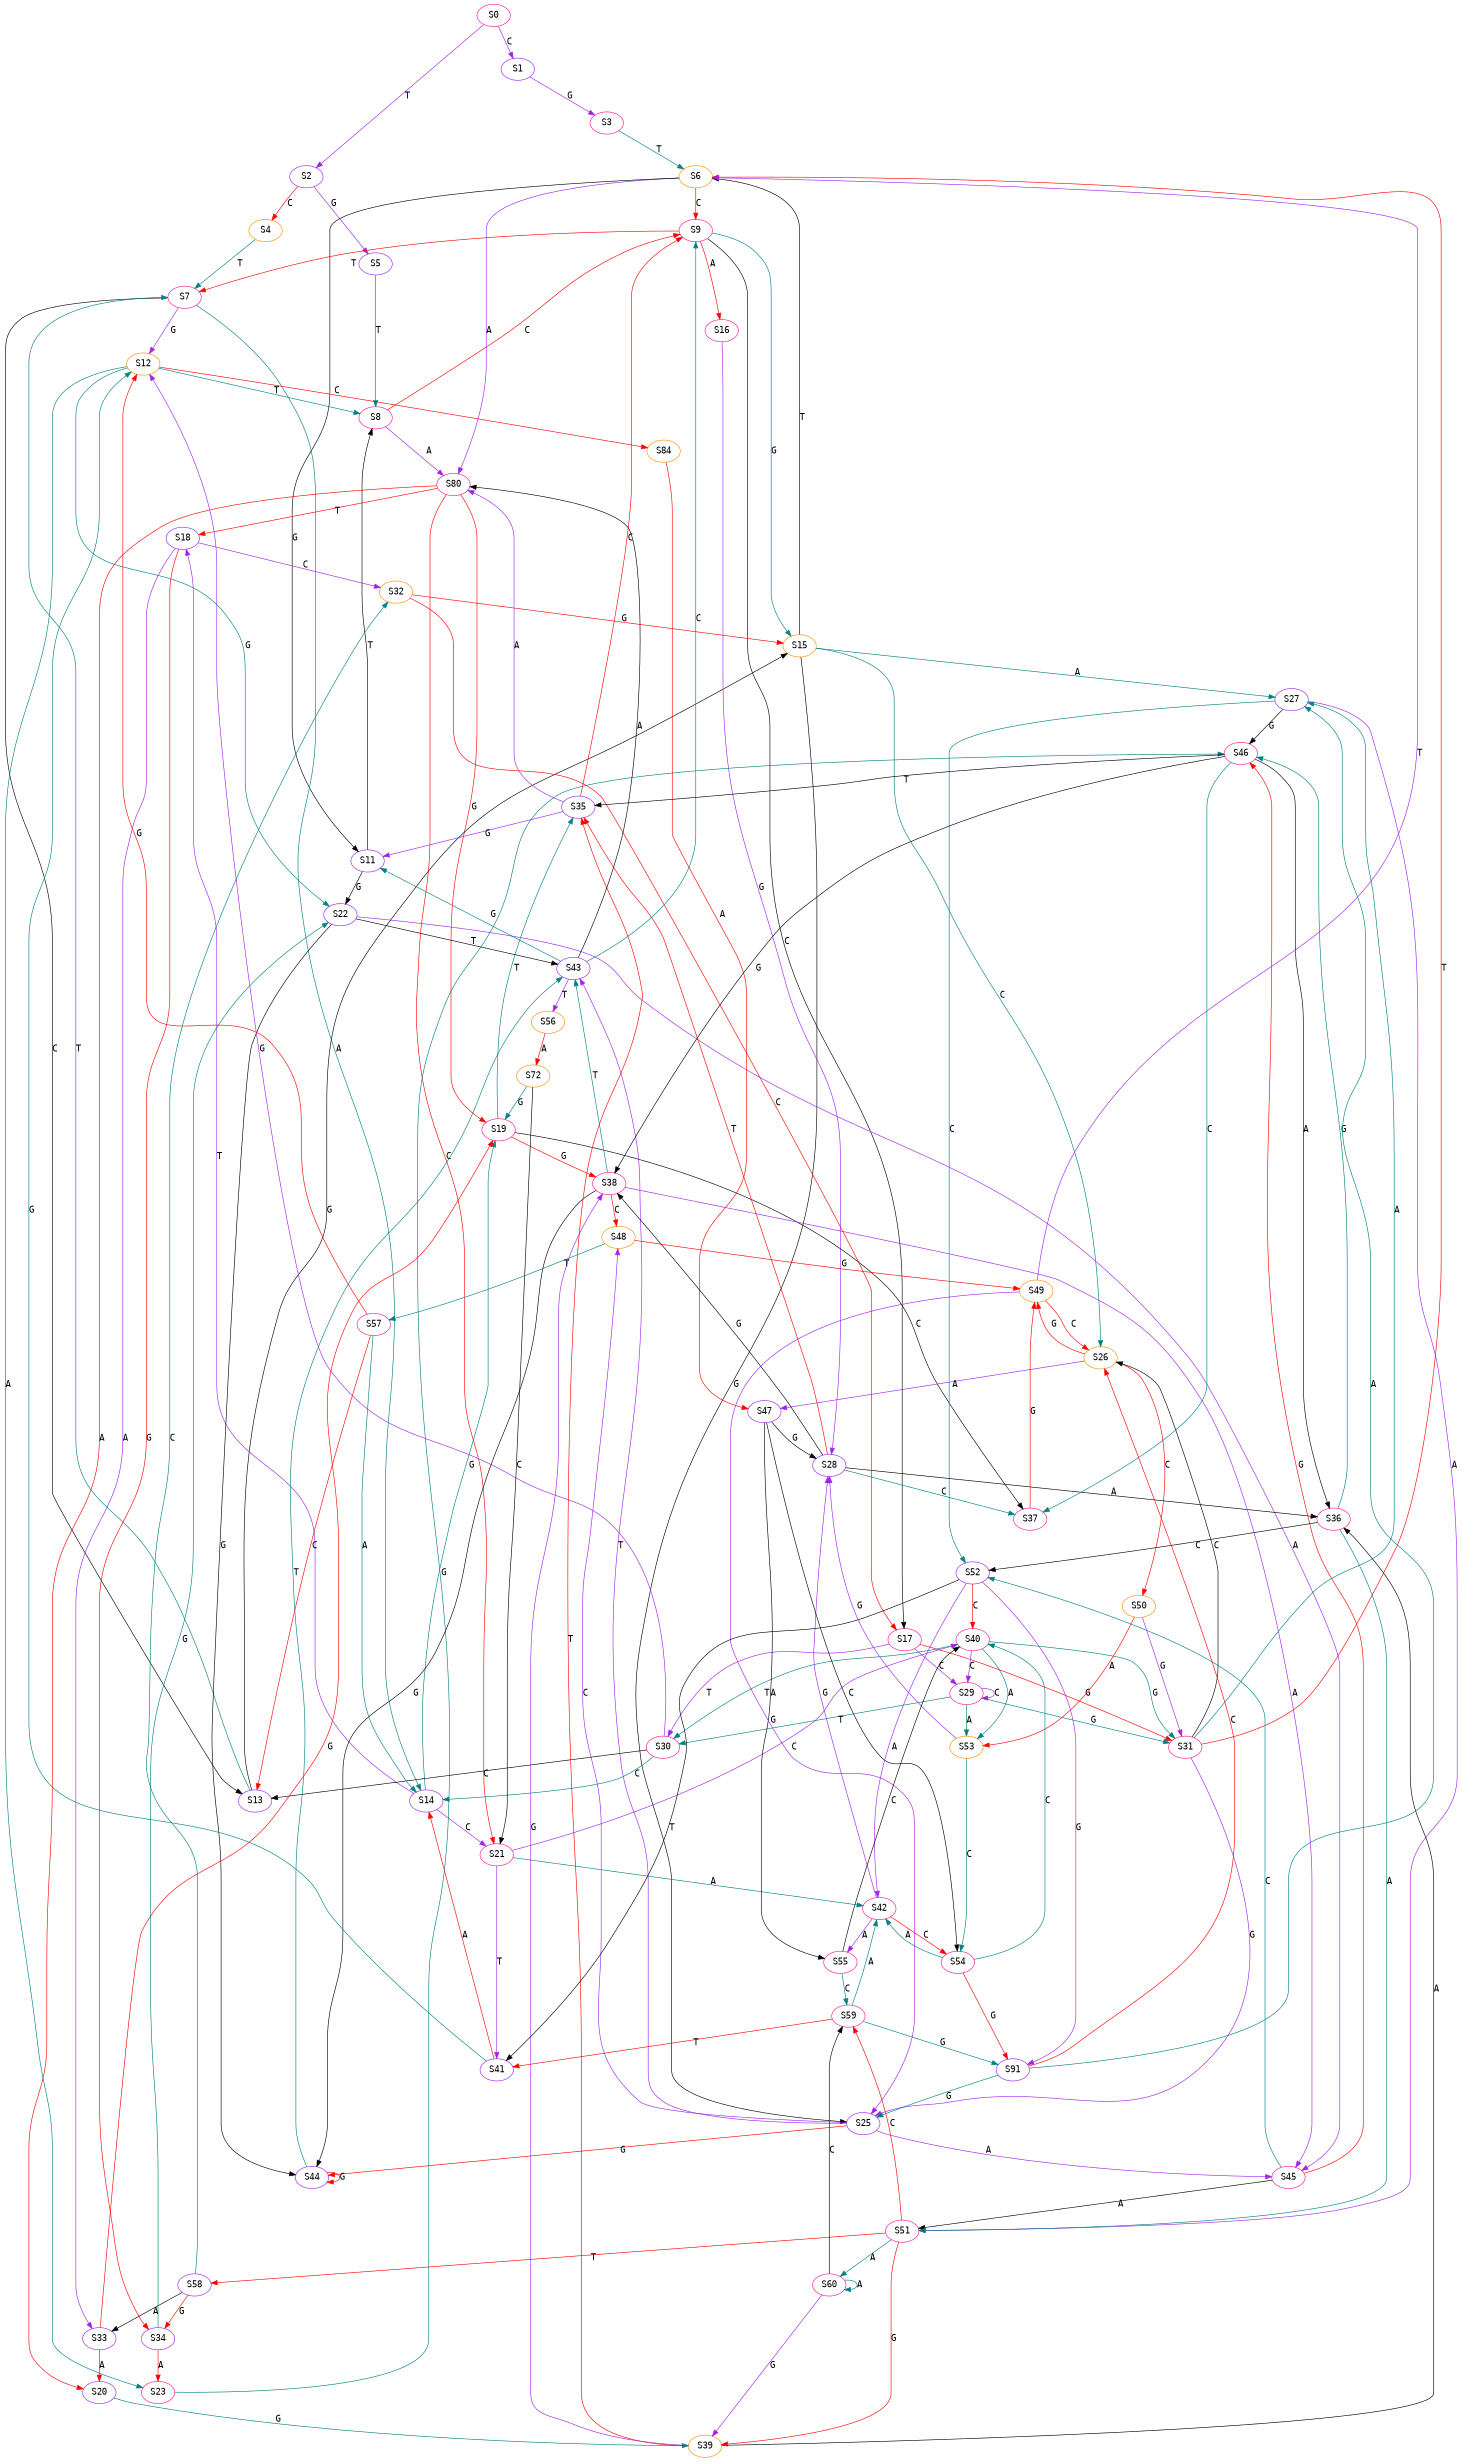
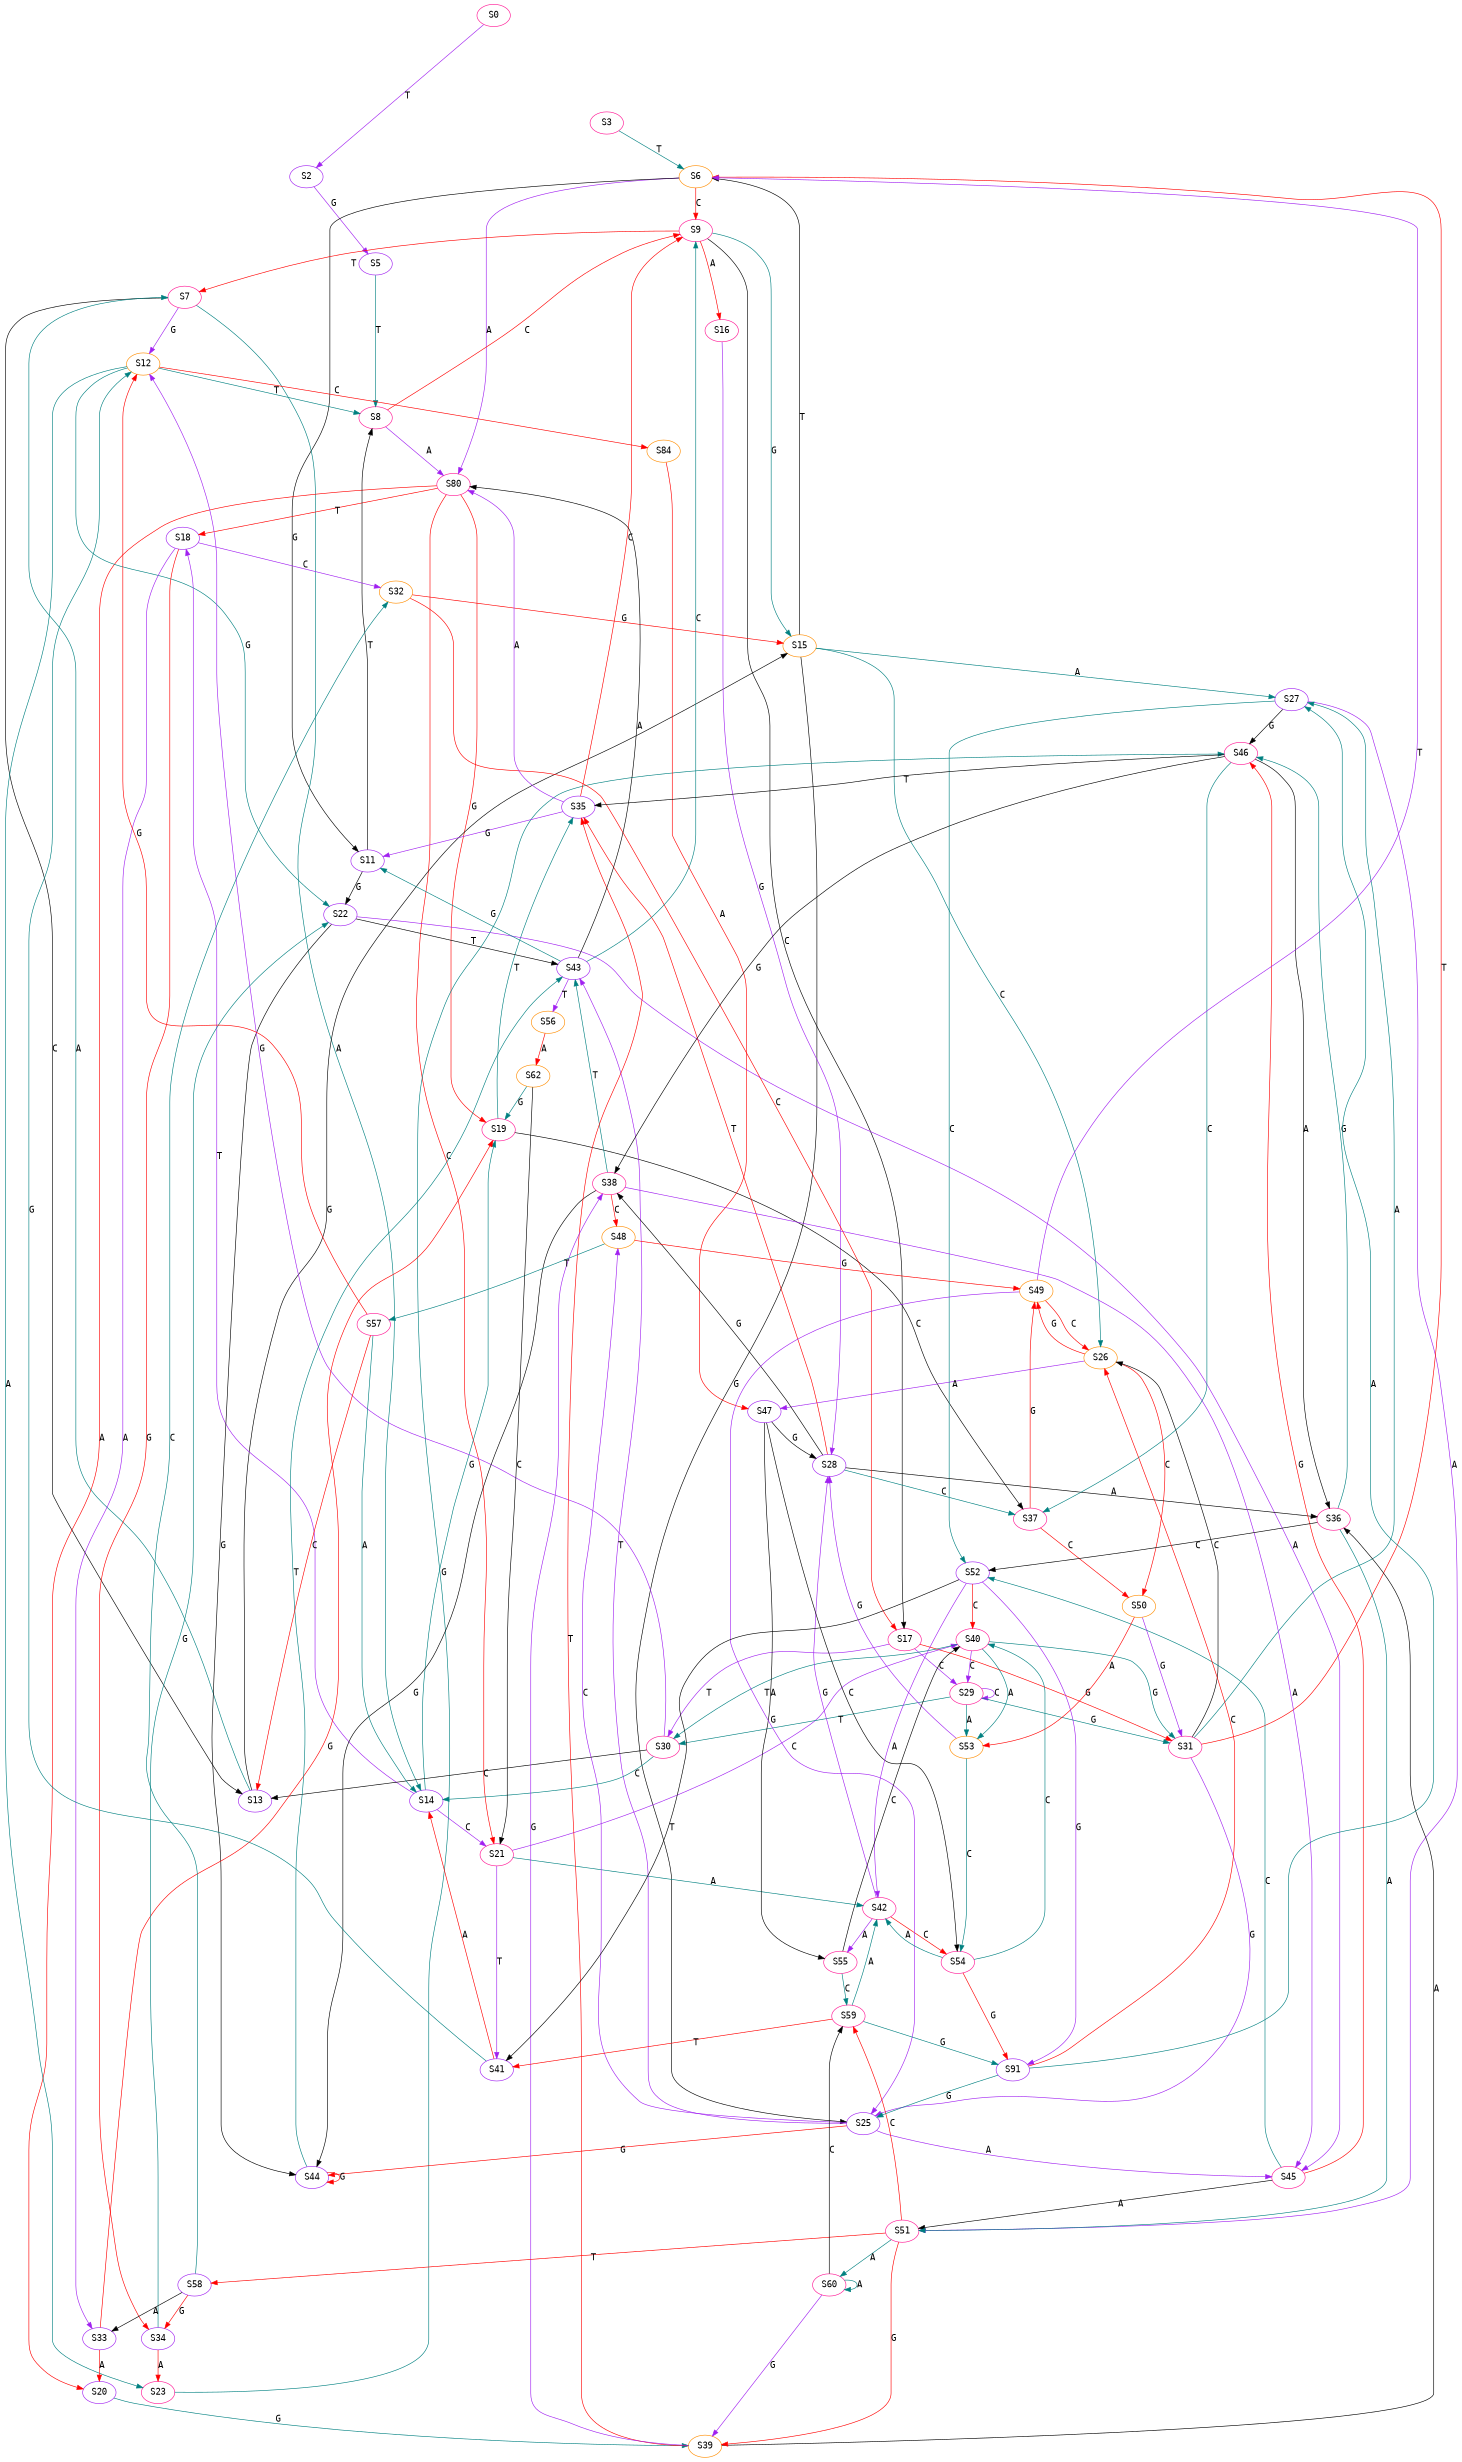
node "S1": removed
node "S4": removed
edge "S13" -> "S7": label "T" -> "A"
node "S72": label "S72" -> "S62"
edge "S19" -> "S38": removed, label "G"
edge "S37" -> "S50": added, label "C"
